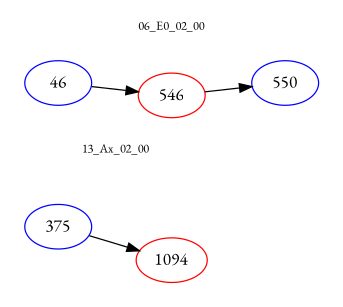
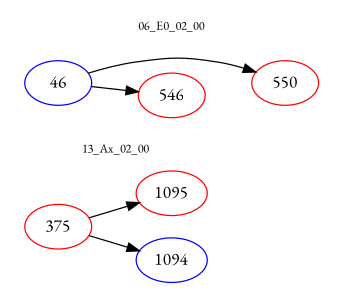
node "550": color blue -> red
edge "546" -> "550": now "46" -> "550"
node "1095": added
node "375": color blue -> red
node "1094": color red -> blue
